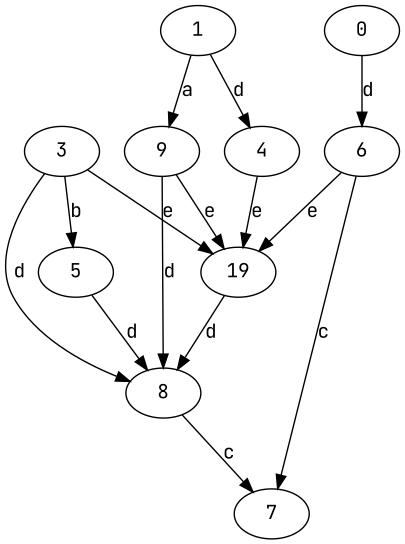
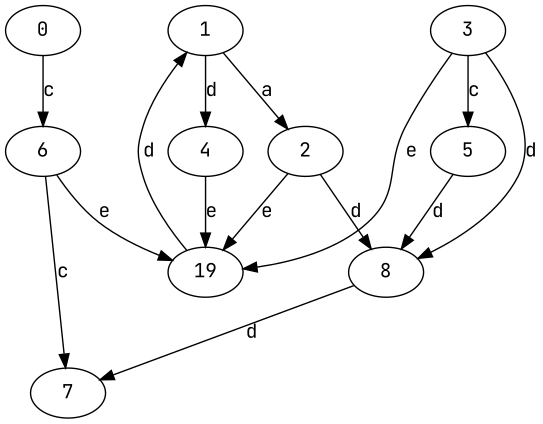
edge "0" -> "6": label "d" -> "c"
node "9": label "9" -> "2"
edge "3" -> "5": label "b" -> "c"
edge "19" -> "8": now "19" -> "1"
edge "8" -> "7": label "c" -> "d"
